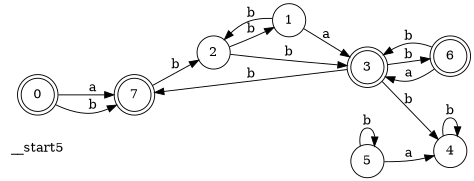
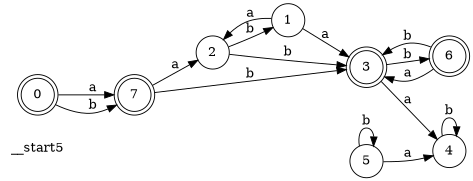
edge "1" -> "2": label "b" -> "a"
edge "7" -> "2": label "b" -> "a"
edge "3" -> "7": reversed
edge "3" -> "4": label "b" -> "a"
